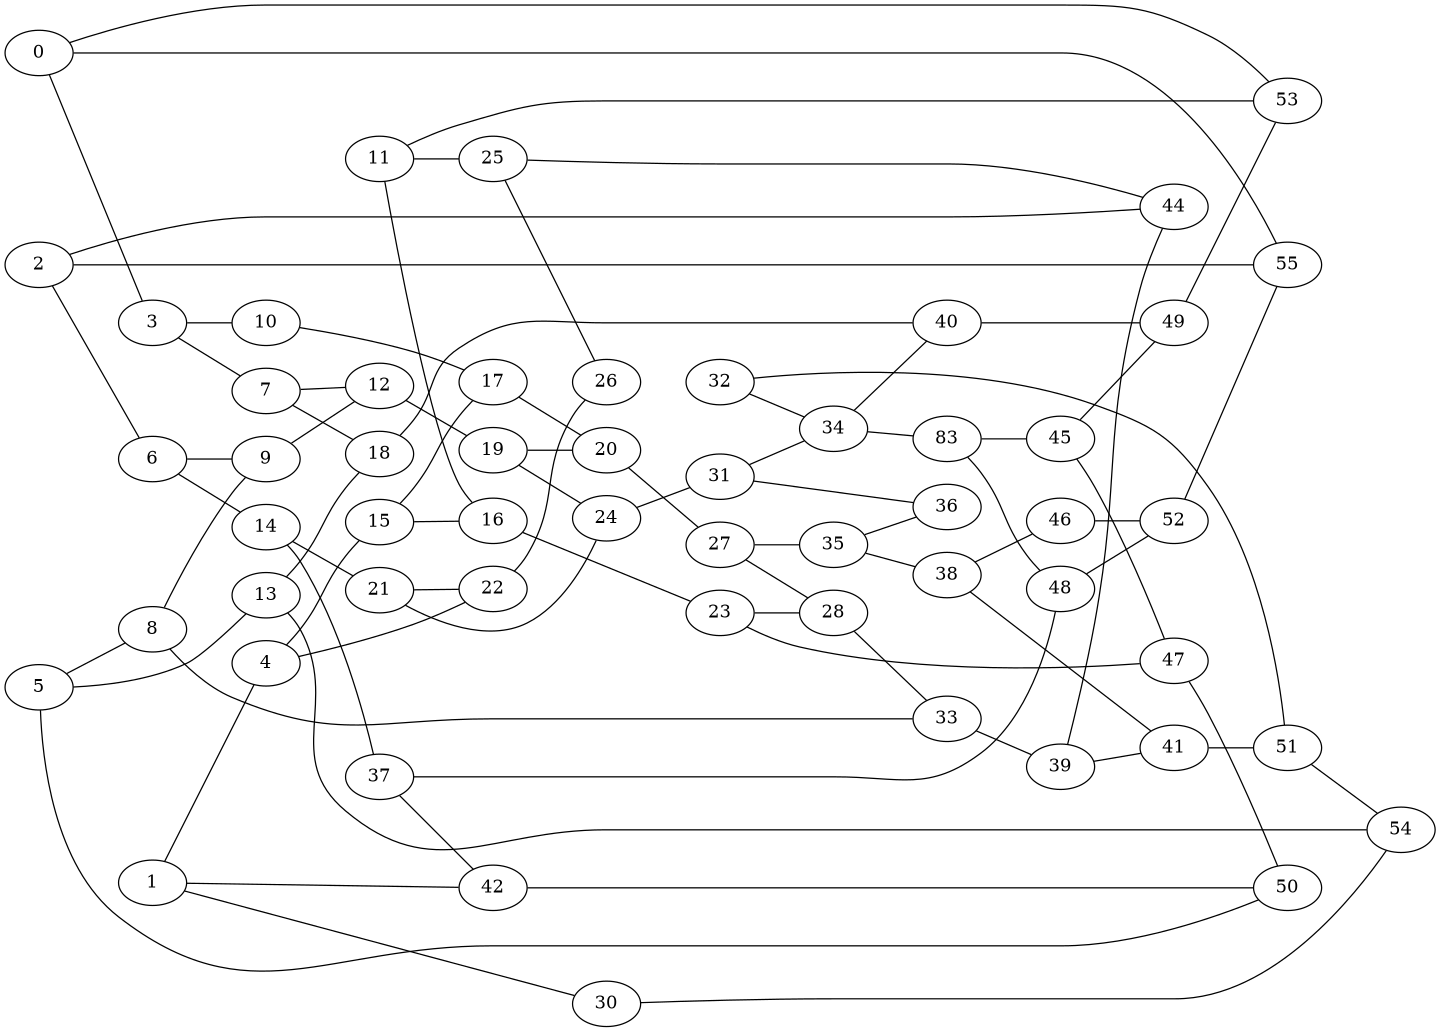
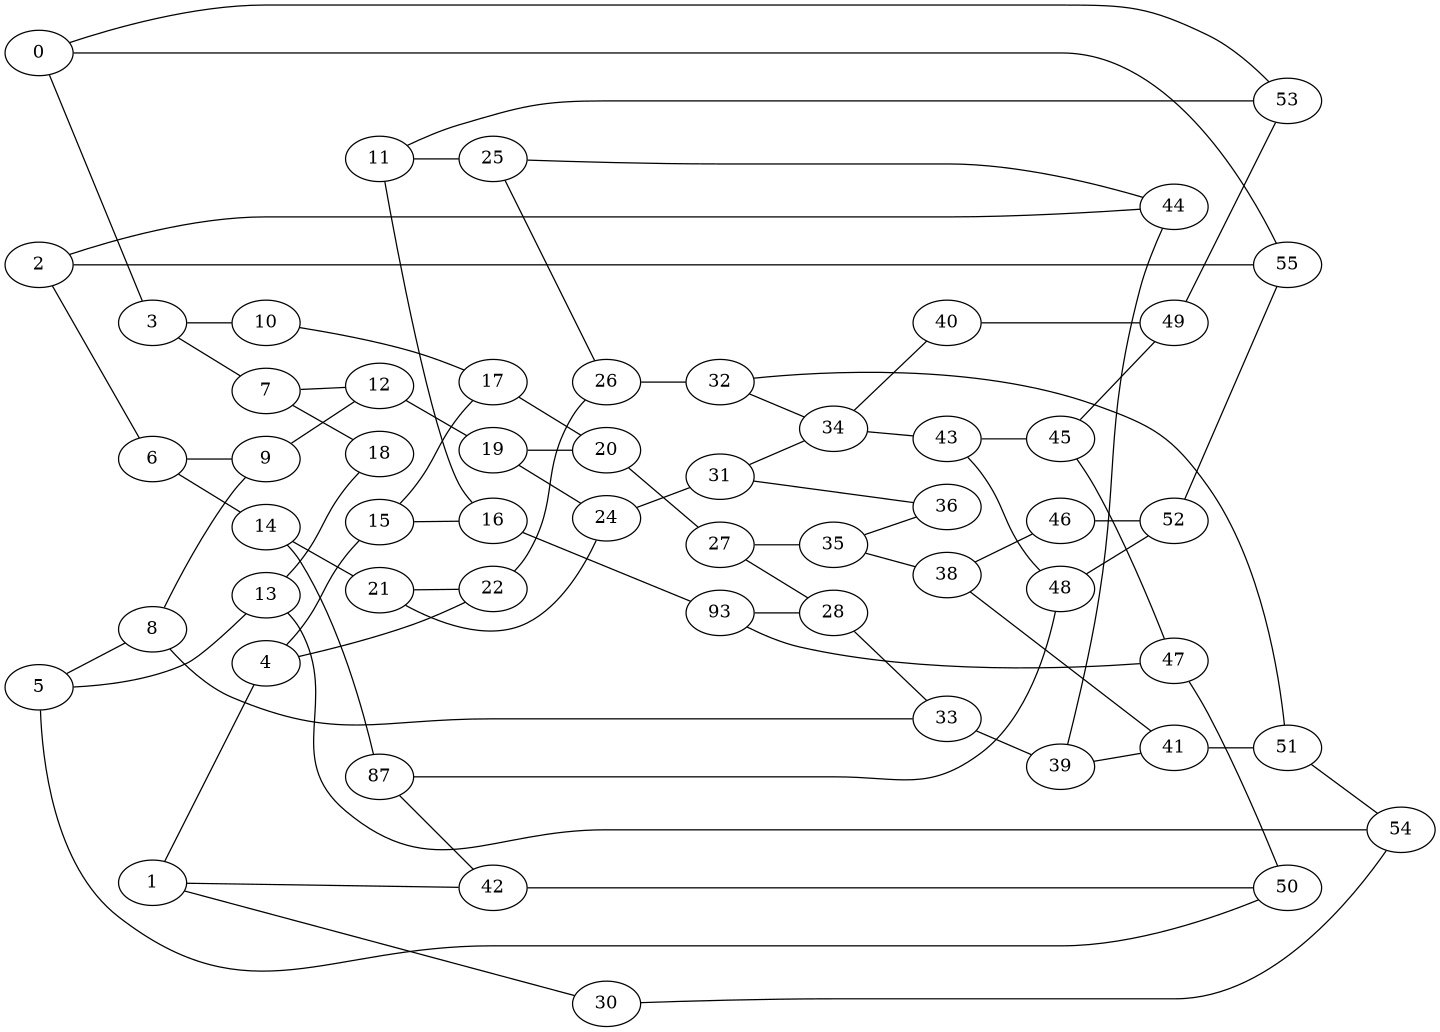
edge "40" -- "18": removed
edge "26" -- "32": added
node "83": label "83" -> "43"
node "23": label "23" -> "93"
node "37": label "37" -> "87"
